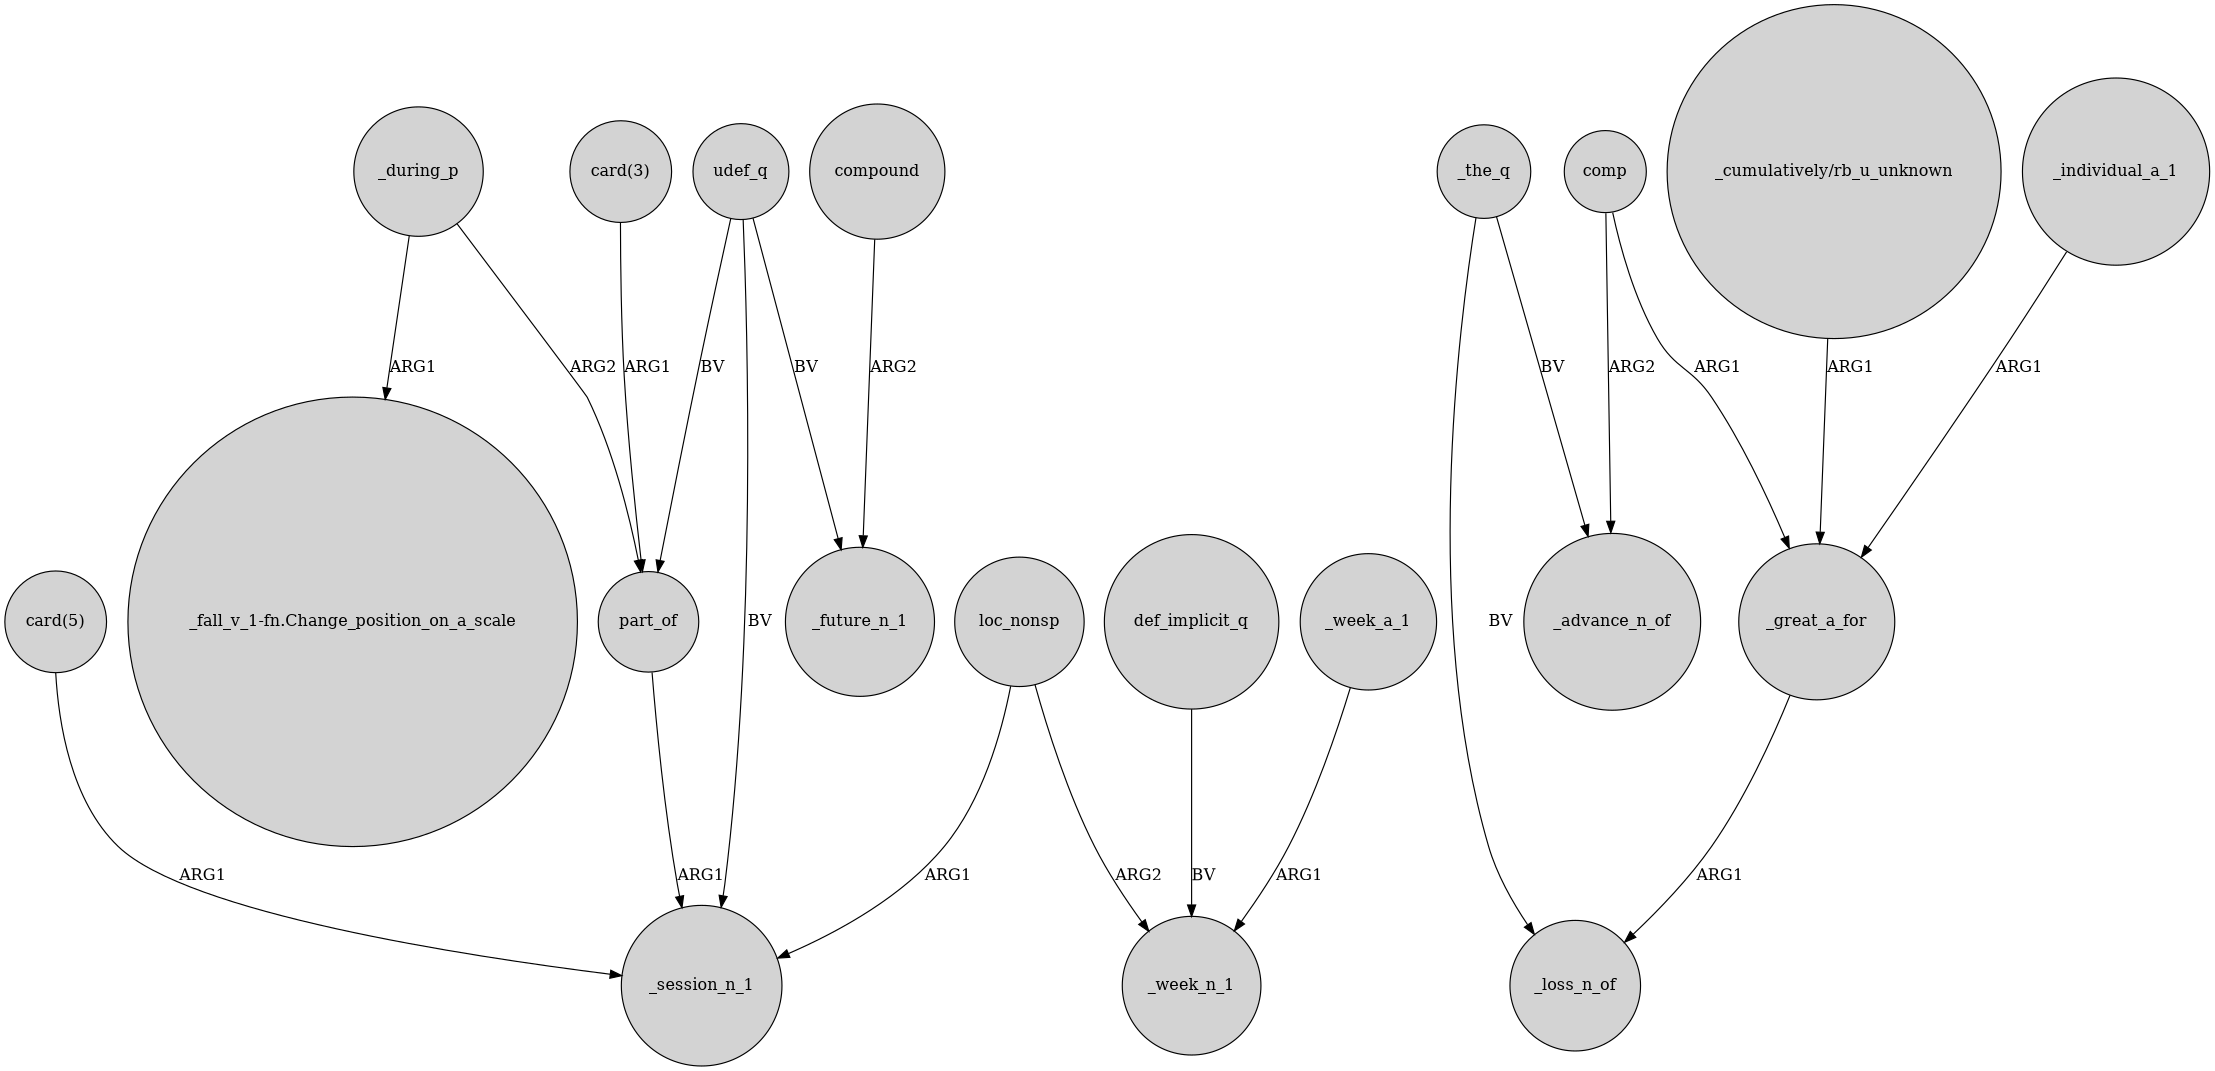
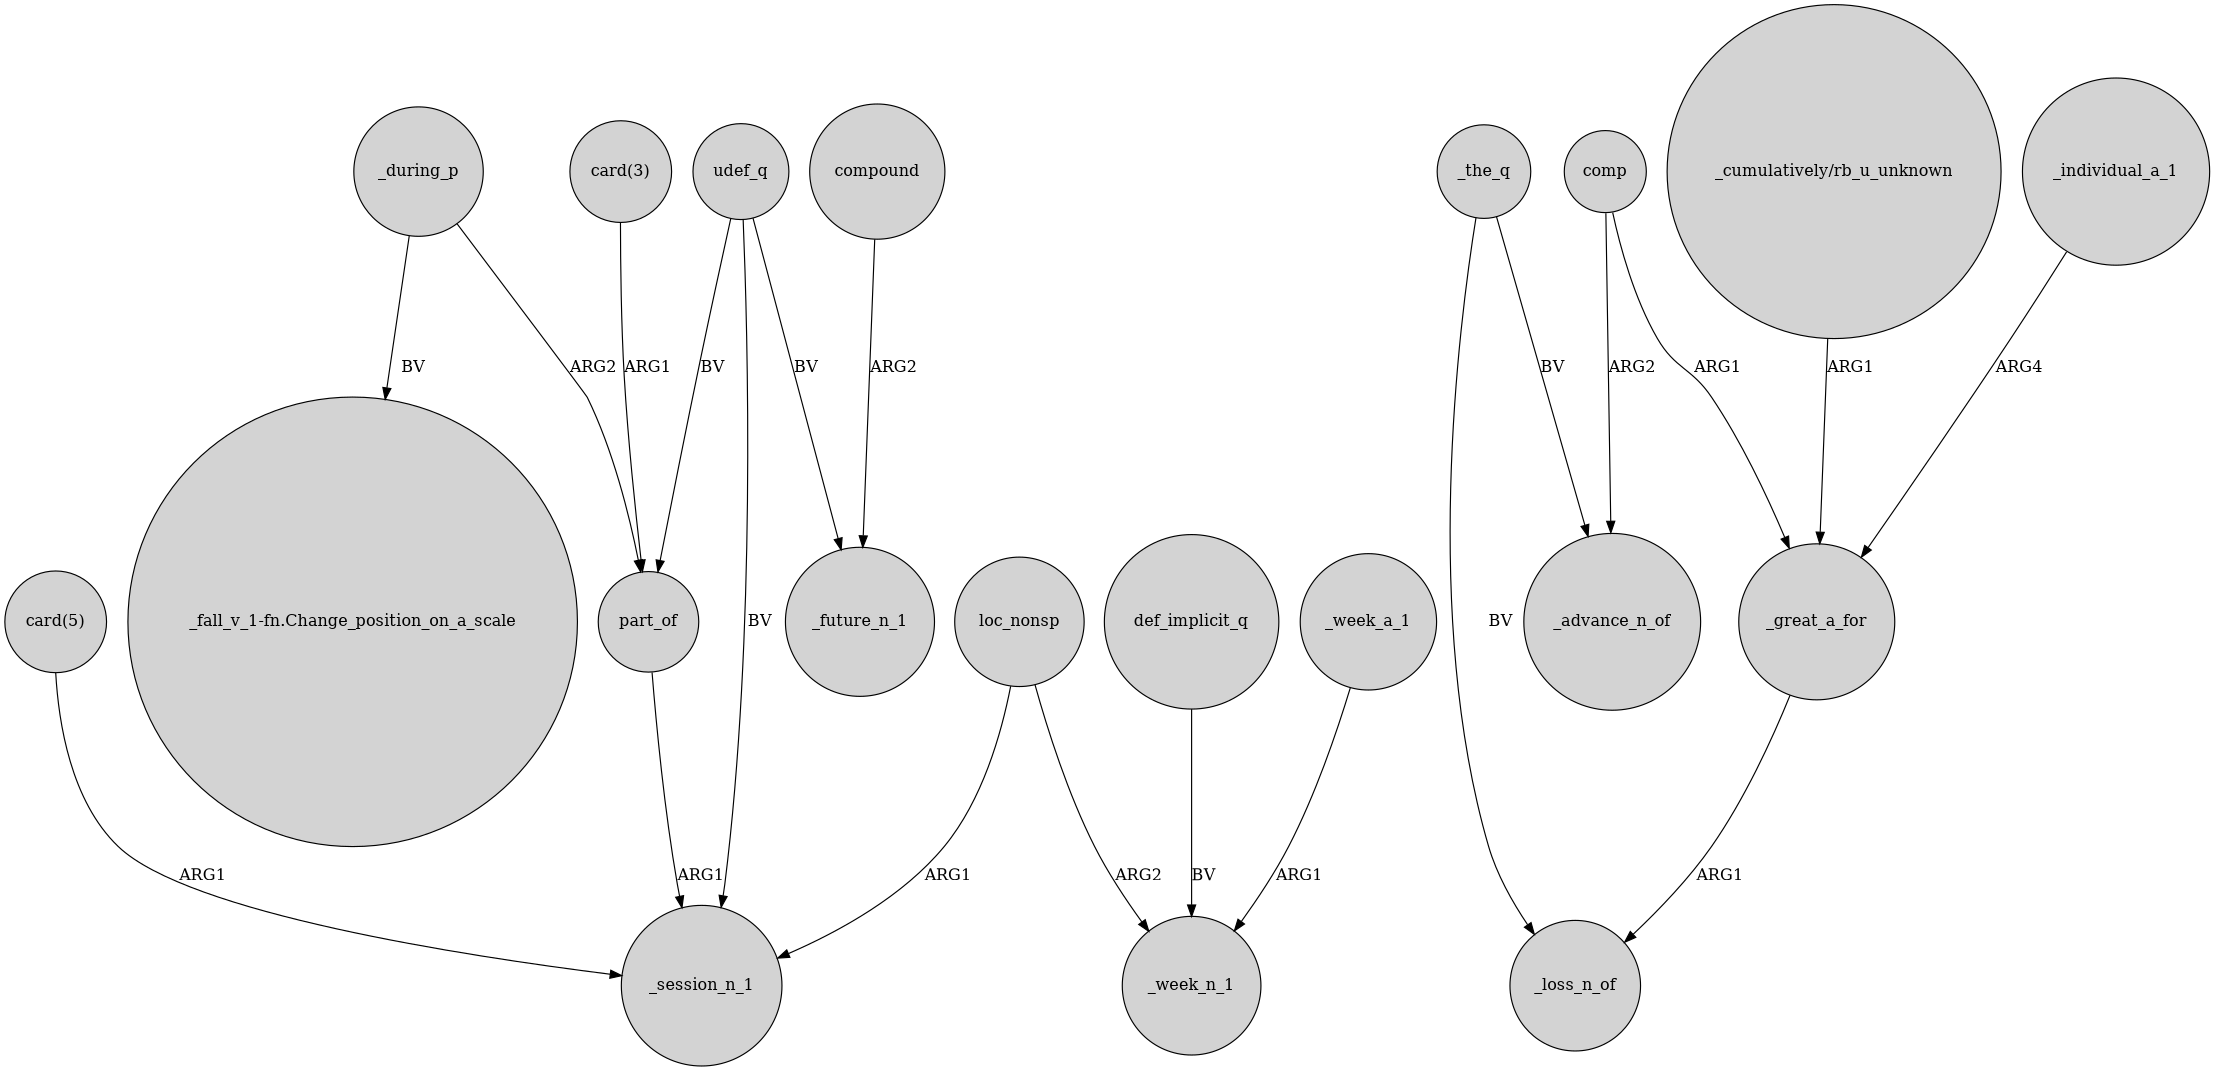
edge "_during_p" -> "_fall_v_1-fn.Change_position_on_a_scale": label "ARG1" -> "BV"
edge "_individual_a_1" -> "_great_a_for": label "ARG1" -> "ARG4"
